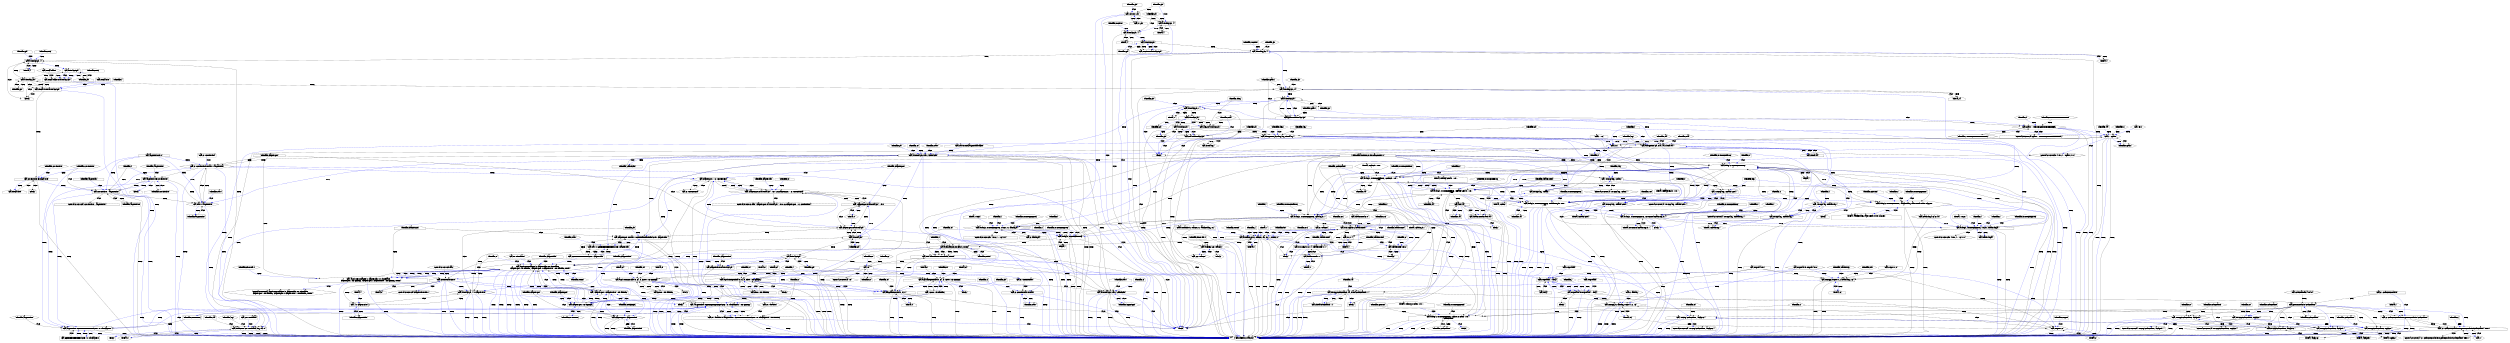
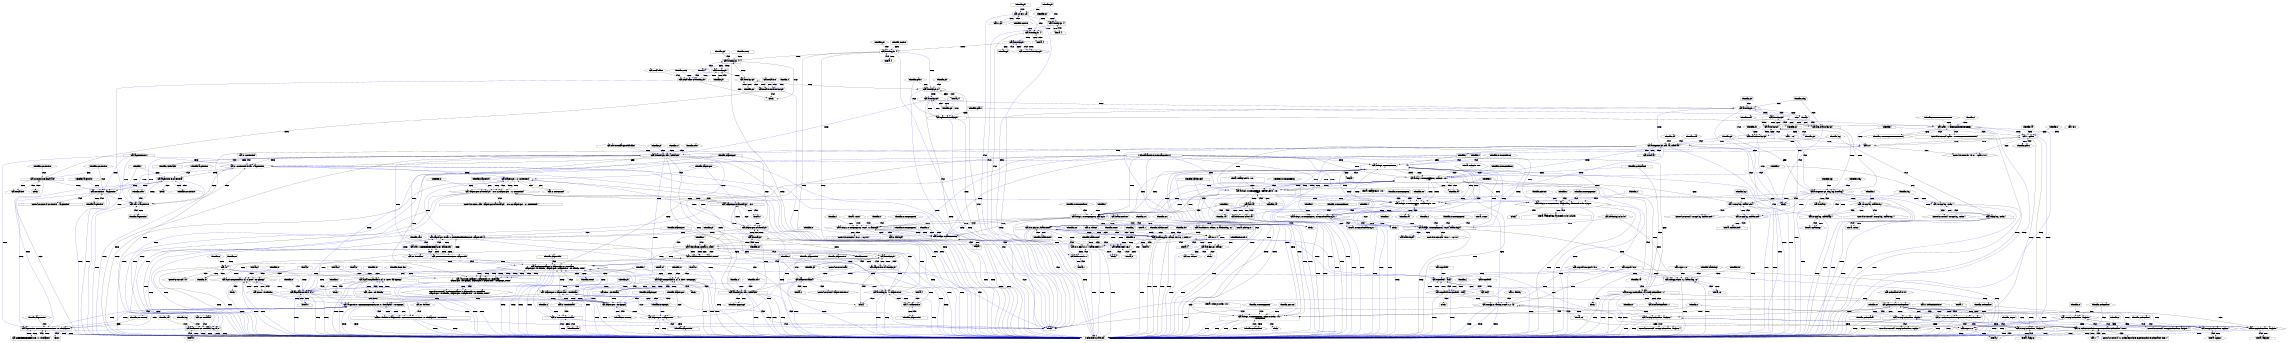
edge "(Call,avio_get_str(pb, nkey, key, sizeof(key)))" -> "(Call,avio_get_str(pb, nval, val, sizeof(val)))": removed, label "DDG:"
edge "(Identifier,largest_idx)" -> "(Call,current_size > largest_size)": label "AST: " -> "CFG: "
edge "(Call,current_size = TOC[i].size)" -> "(MethodReturn,static int)": label "DDG: " -> "AST: "
edge "(Call,!st)" -> "(Call,c->content_start)": now "(Call,!st)" -> "(Call,ff_update_cur_dts(s, st, 0))"
node "(Call,content_size == 0)": label "(Call,content_size == 0)" -> "(Call,chapter_size == 0)"
edge "(Call,c->codec_second_size)" -> "(Call,get_second_size(codec_name))": now "(Call,c->codec_second_size = get_second_size(codec_name))" -> "(Call,get_second_size(codec_name))"
